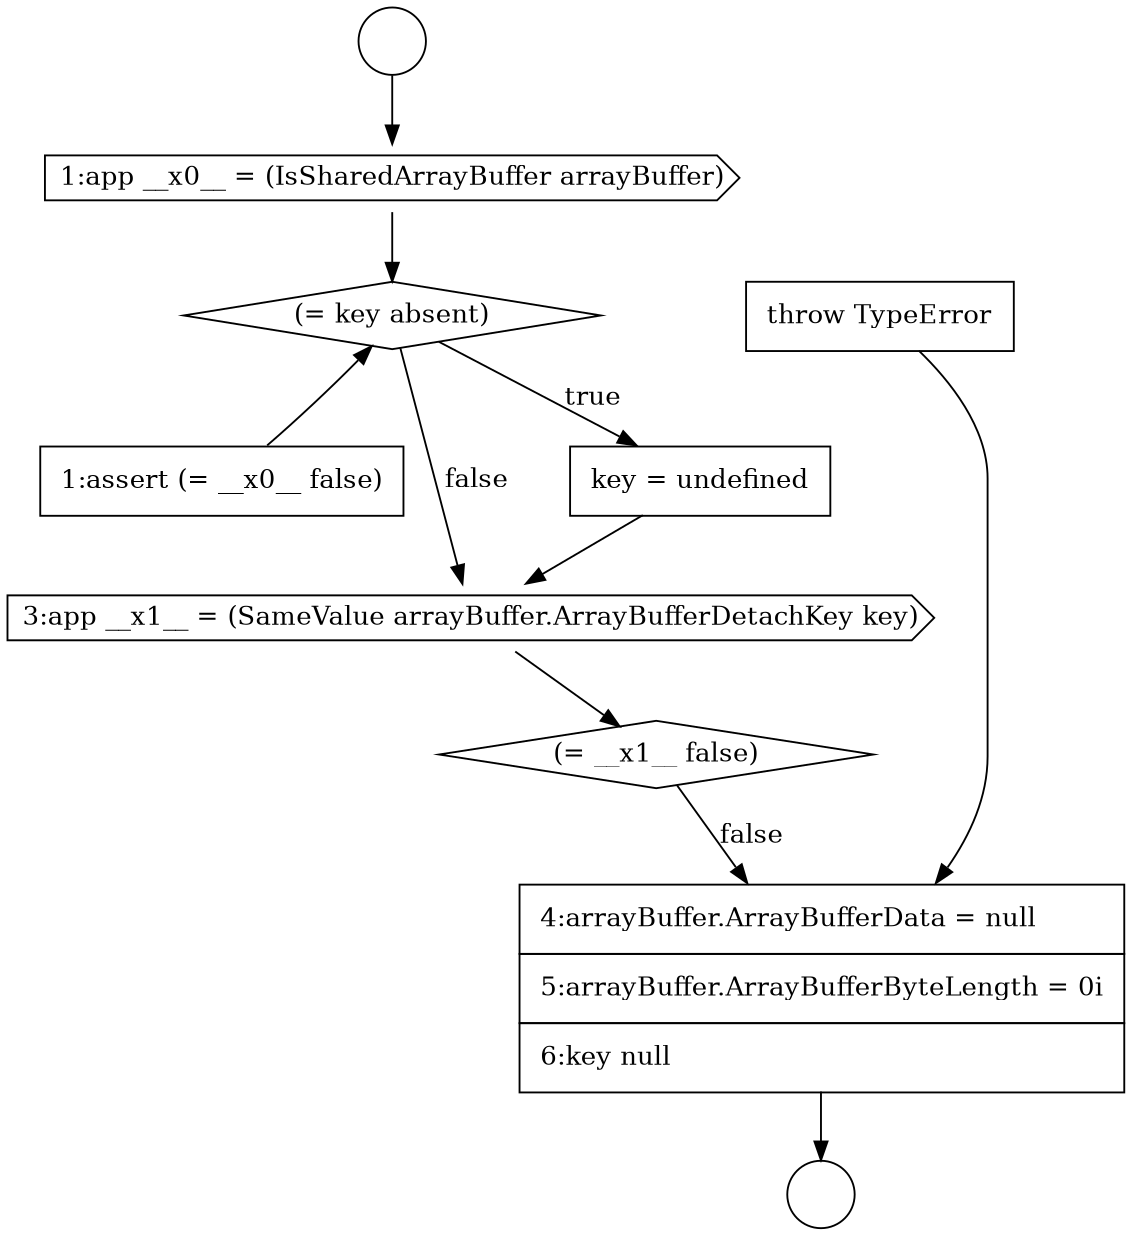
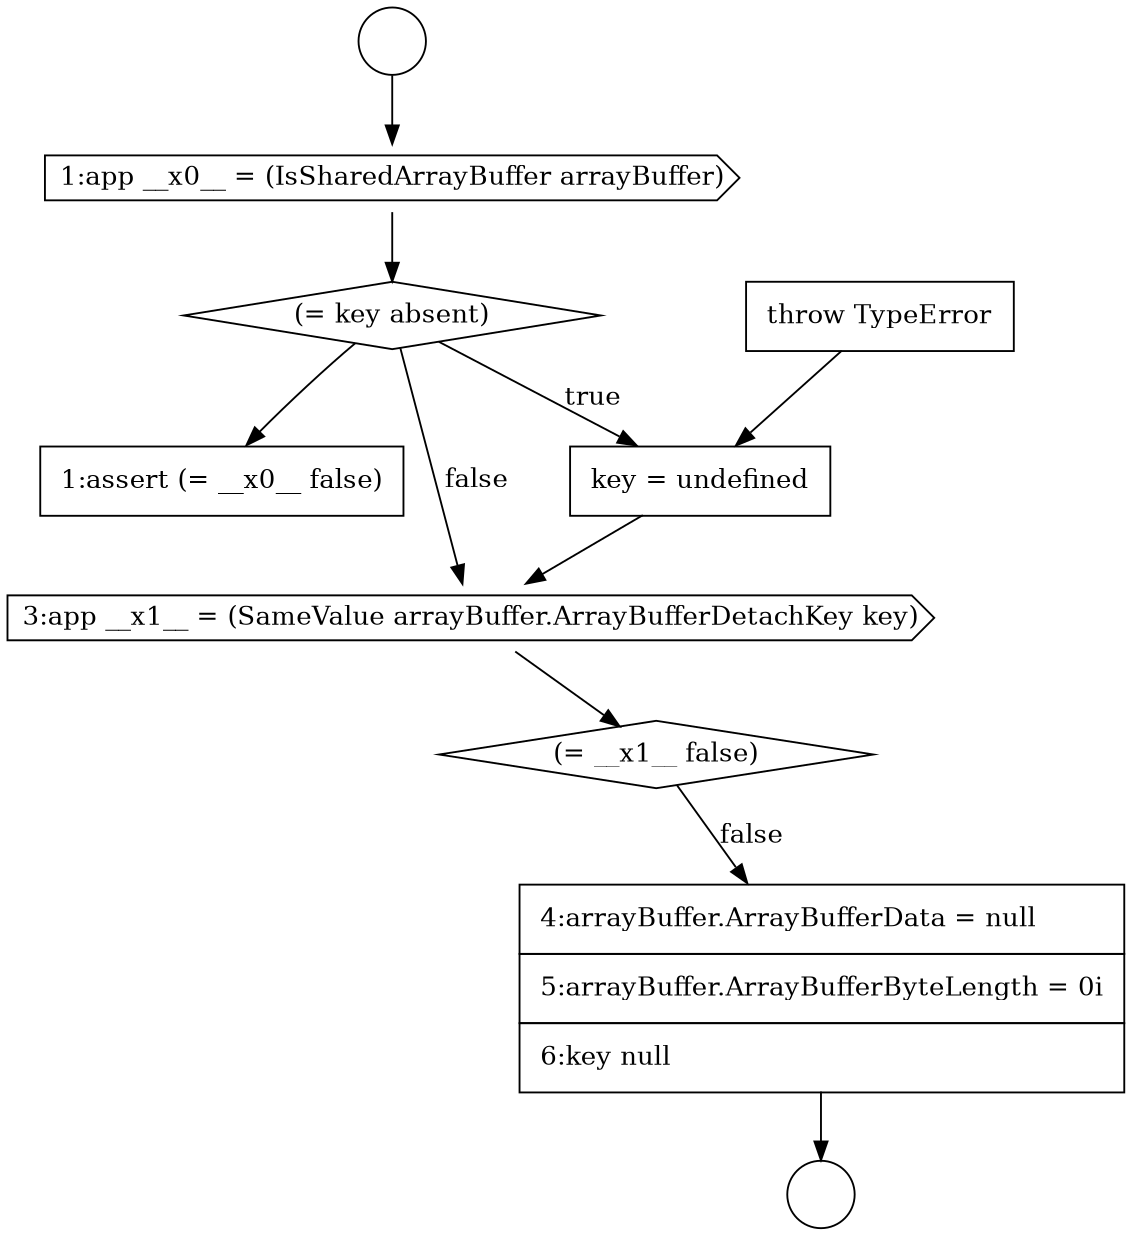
edge "1:assert (= __x0__ false)" -> "(= key absent)": reversed
edge "throw TypeError" -> "4:arrayBuffer.ArrayBufferData = null": now "throw TypeError" -> "key = undefined"
